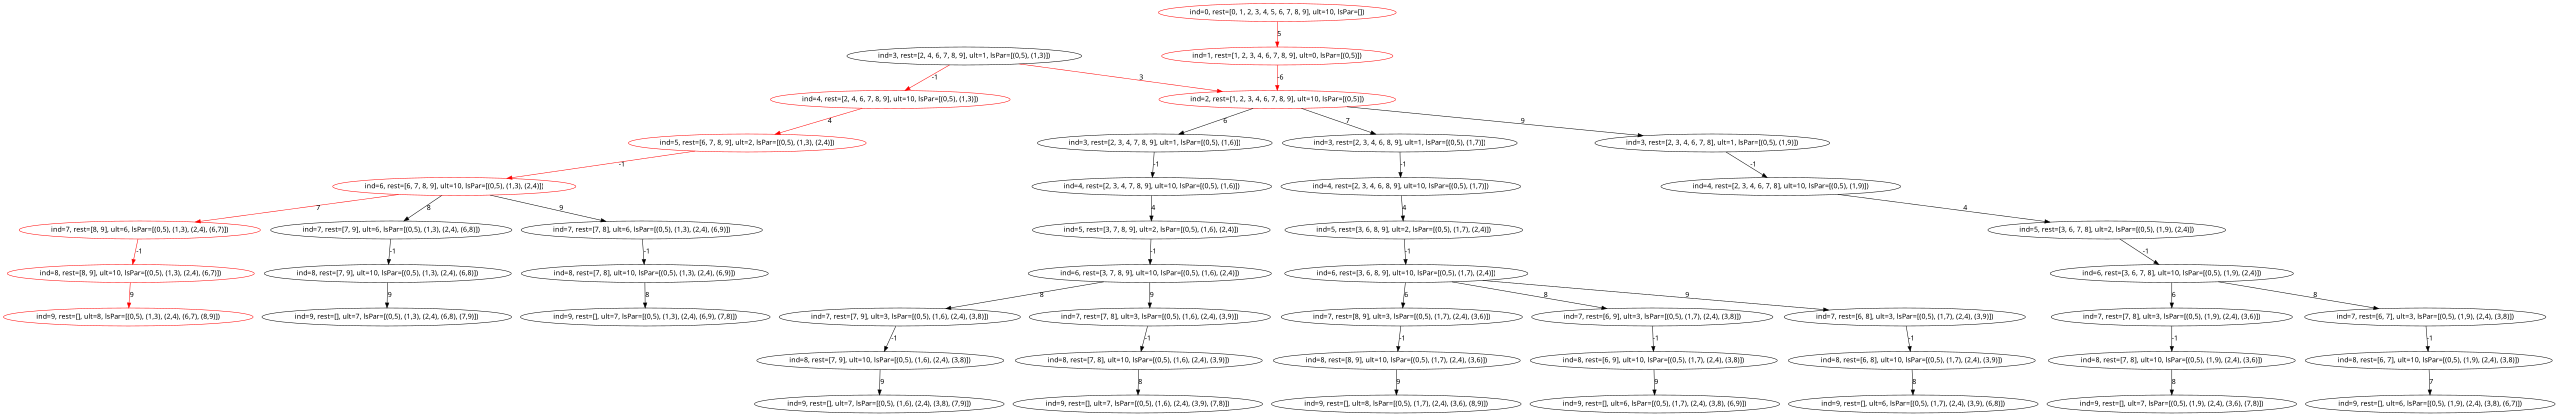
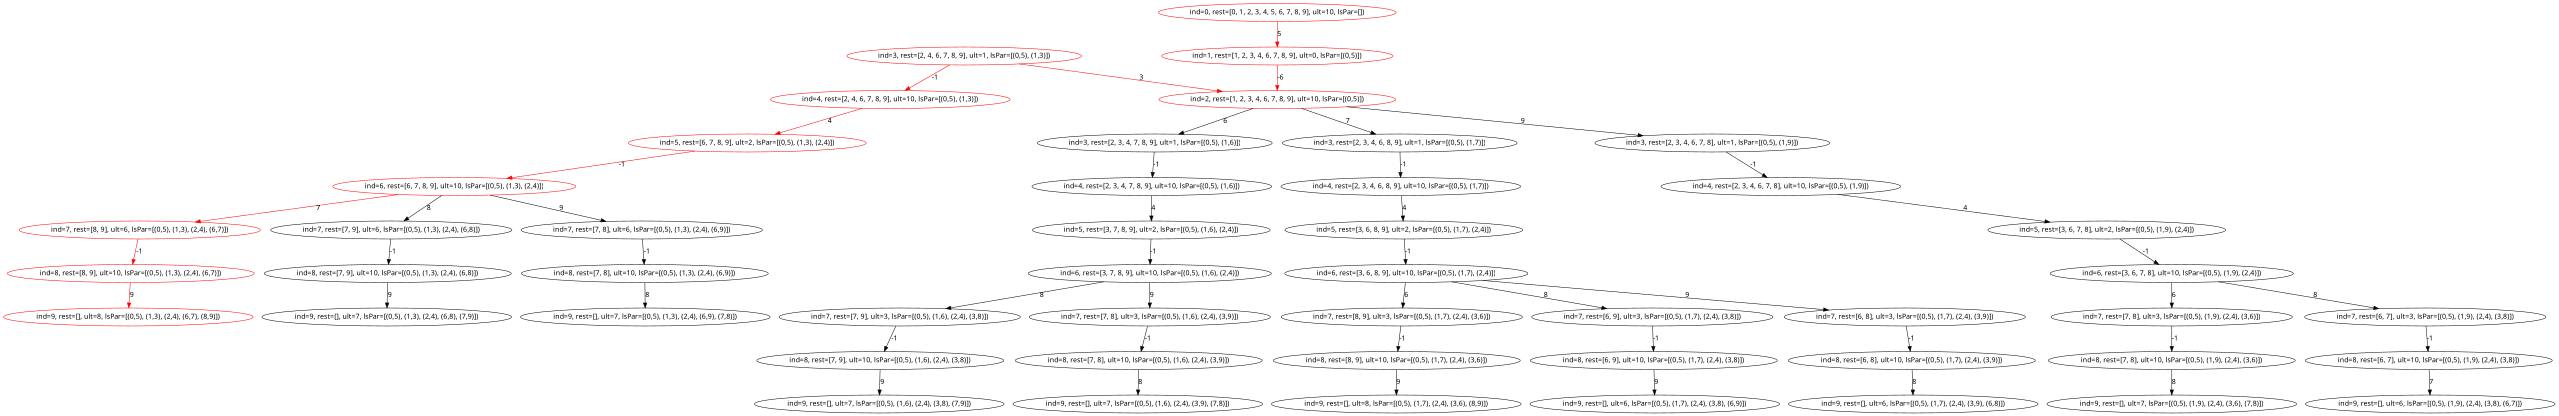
node "ind=3, rest=[2, 4, 6, 7, 8, 9], ult=1, lsPar=[(0,5), (1,3)])": color black -> red
